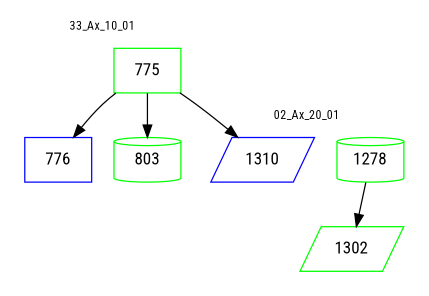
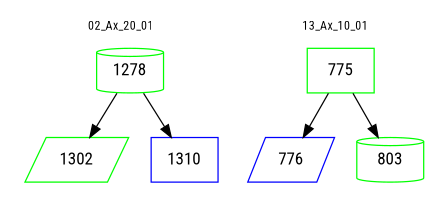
cluster "33_Ax_10_01": label "33_Ax_10_01" -> "13_Ax_10_01"
edge "775" -> "1310": now "1278" -> "1310"
node "776": shape box -> parallelogram
node "1310": shape parallelogram -> box
